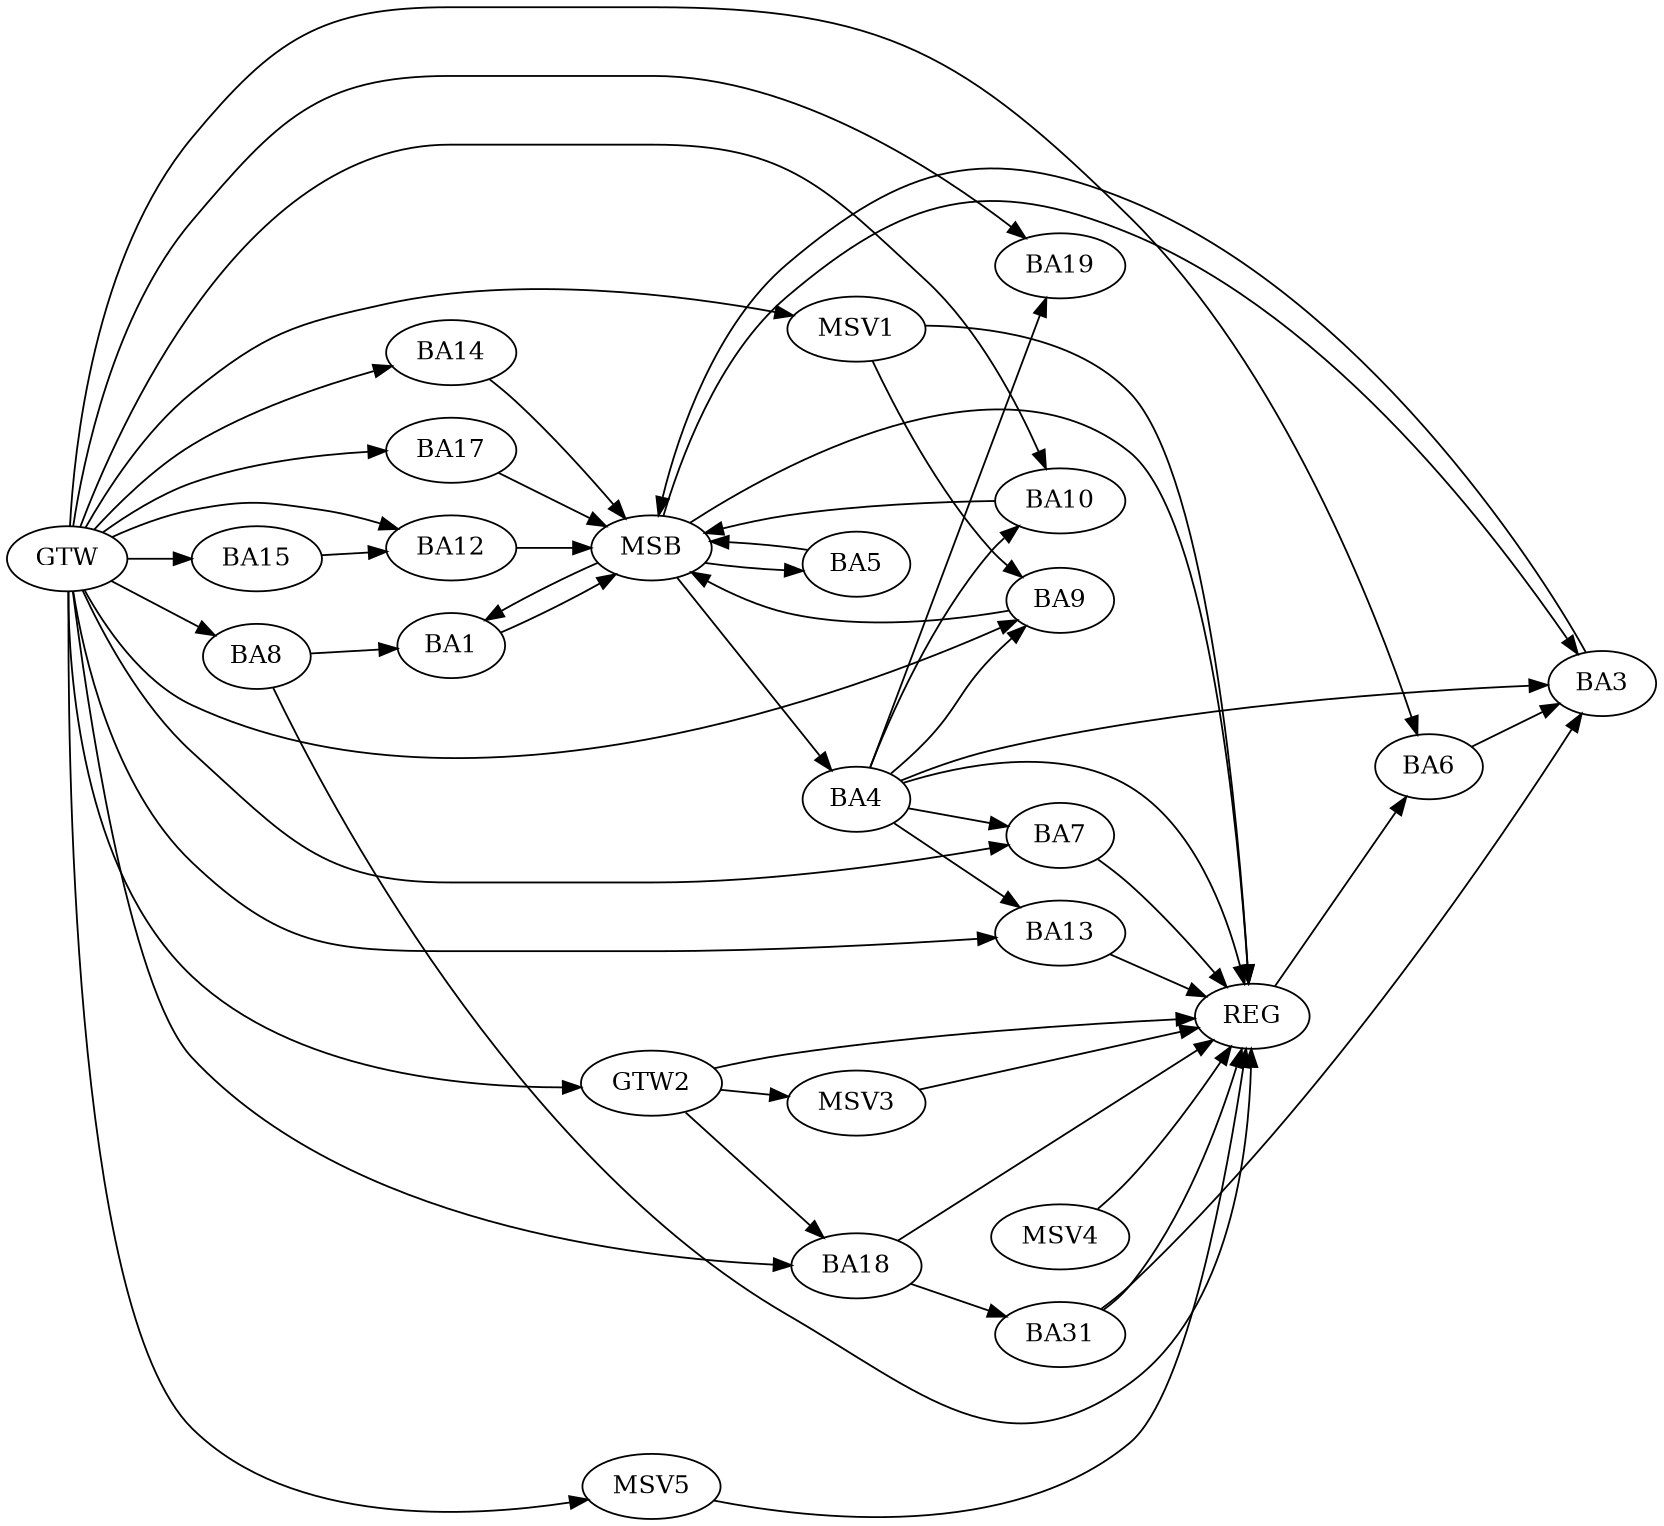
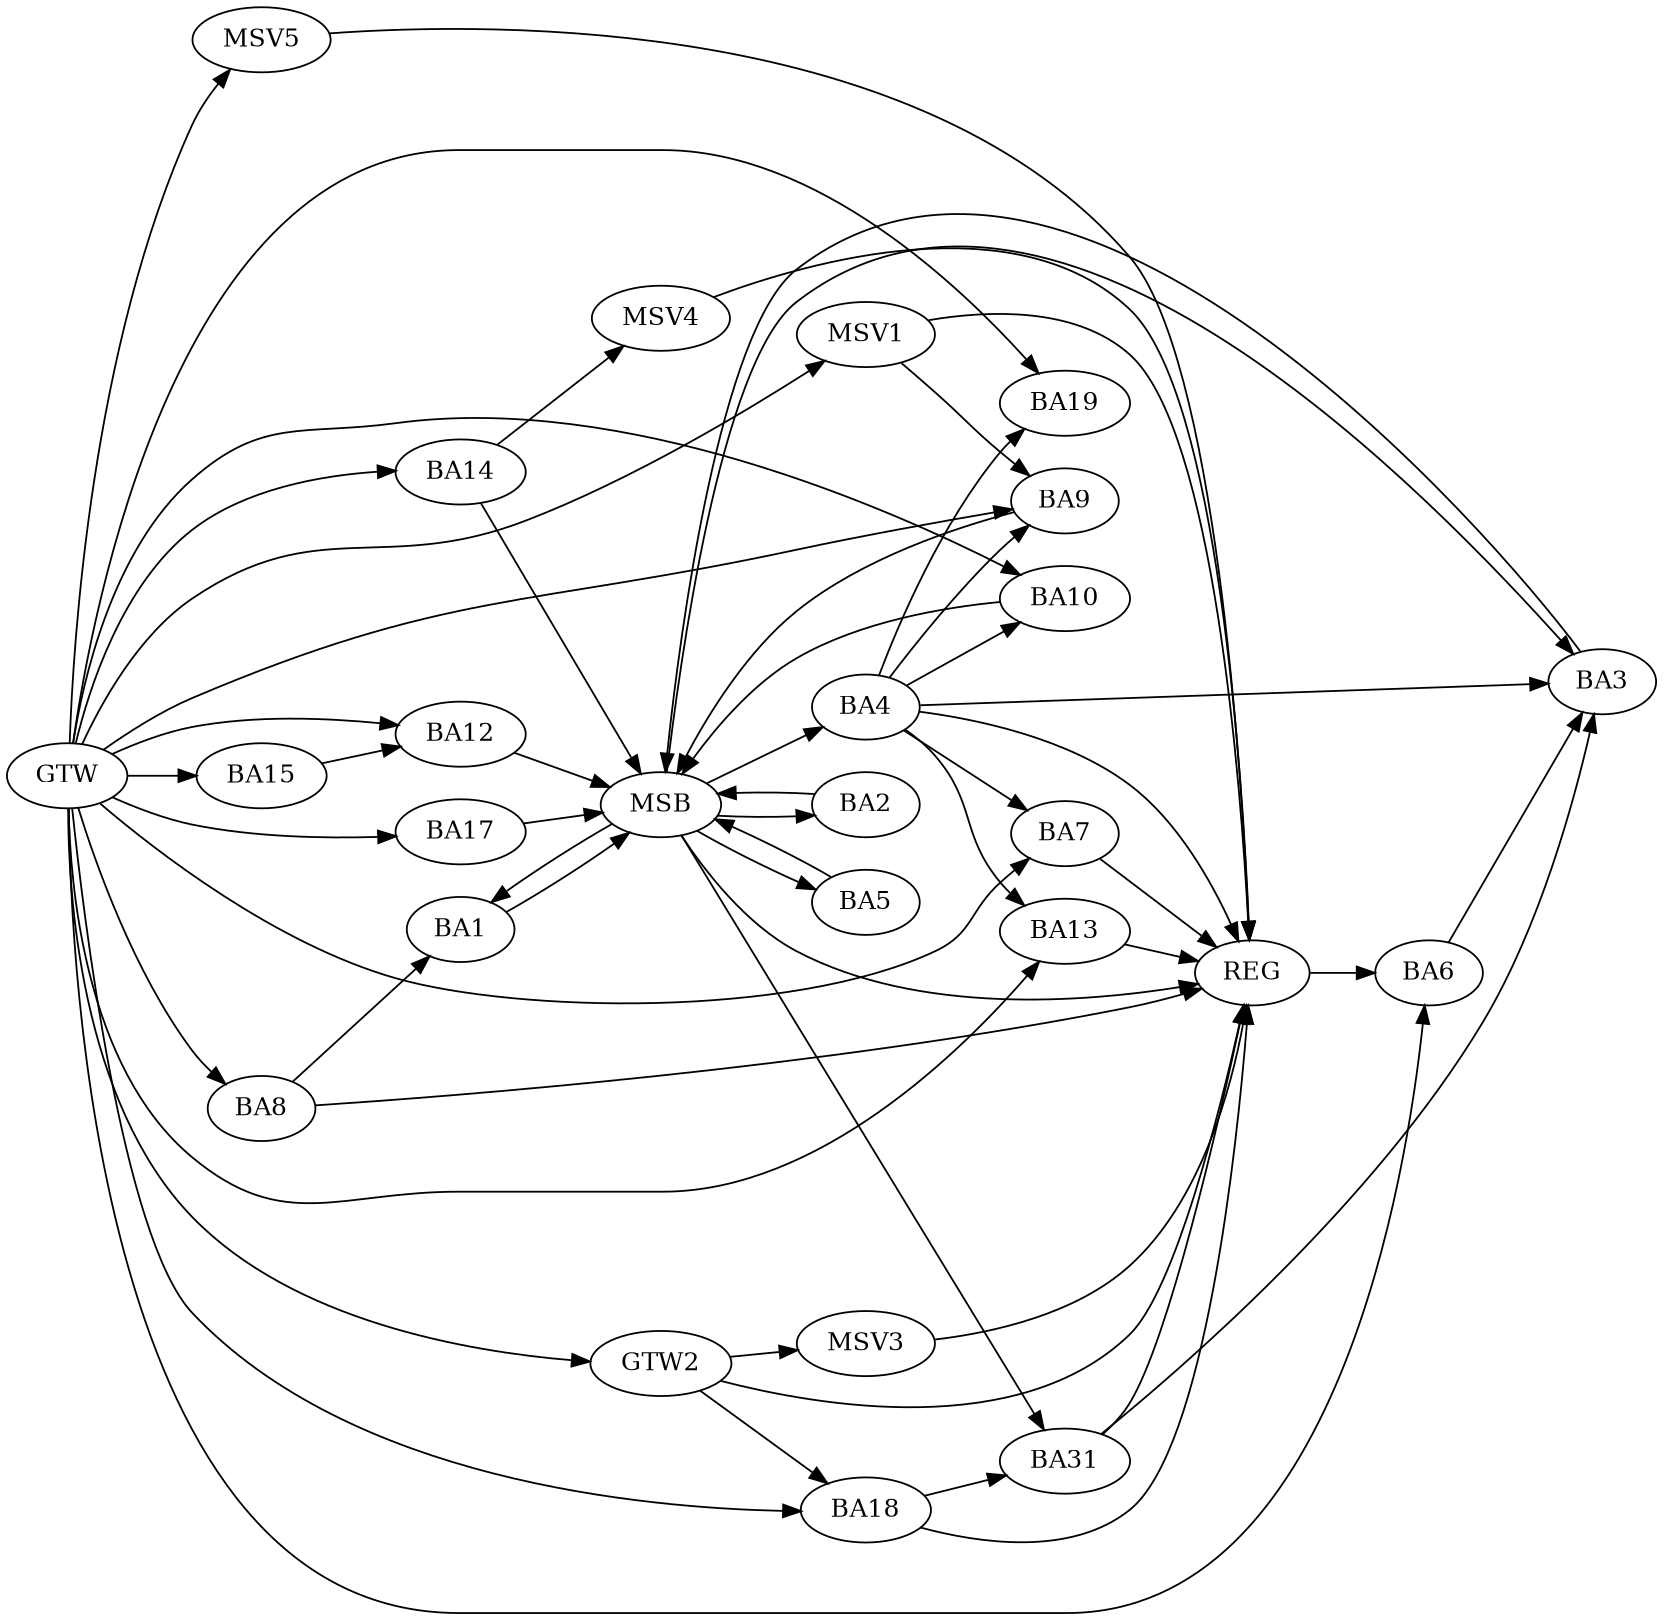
edge "BA14" -> "MSV4": added
node "BA2": added
edge "MSB" -> "BA31": added
